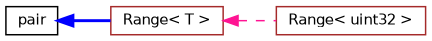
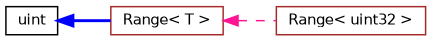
node "pair": label "pair" -> "uint"
